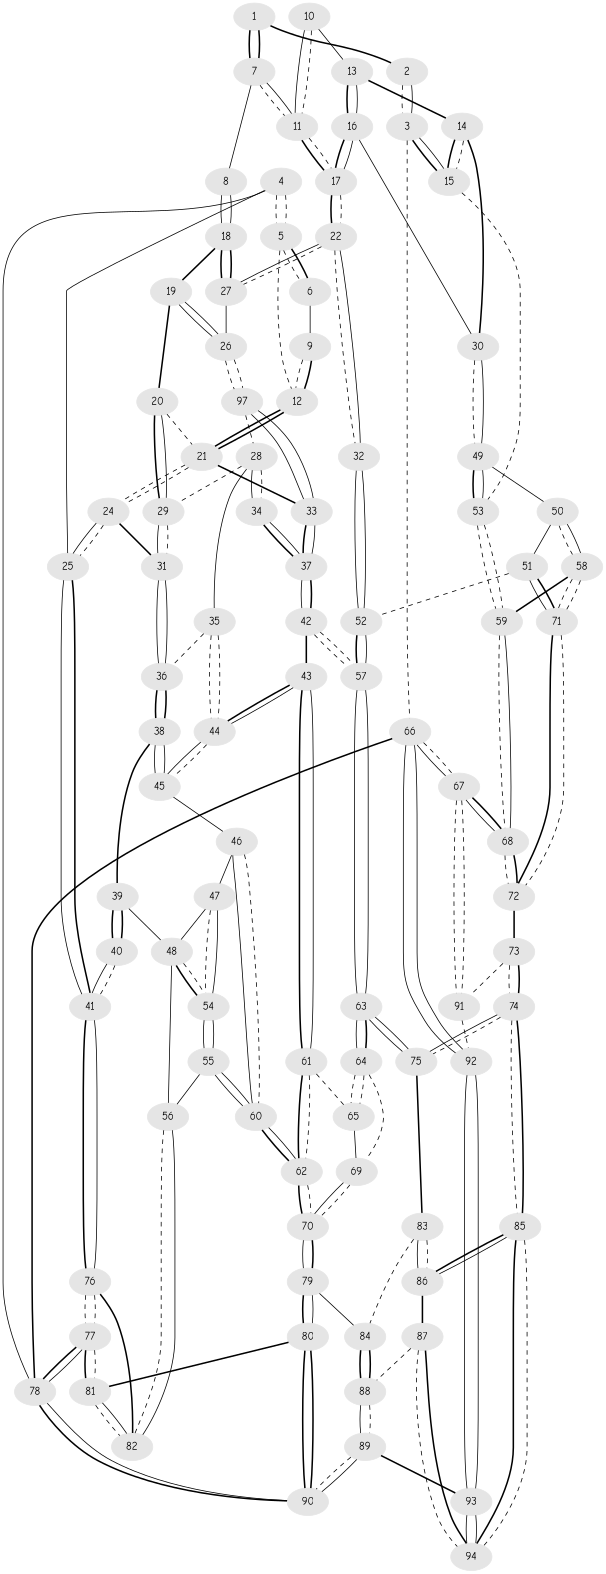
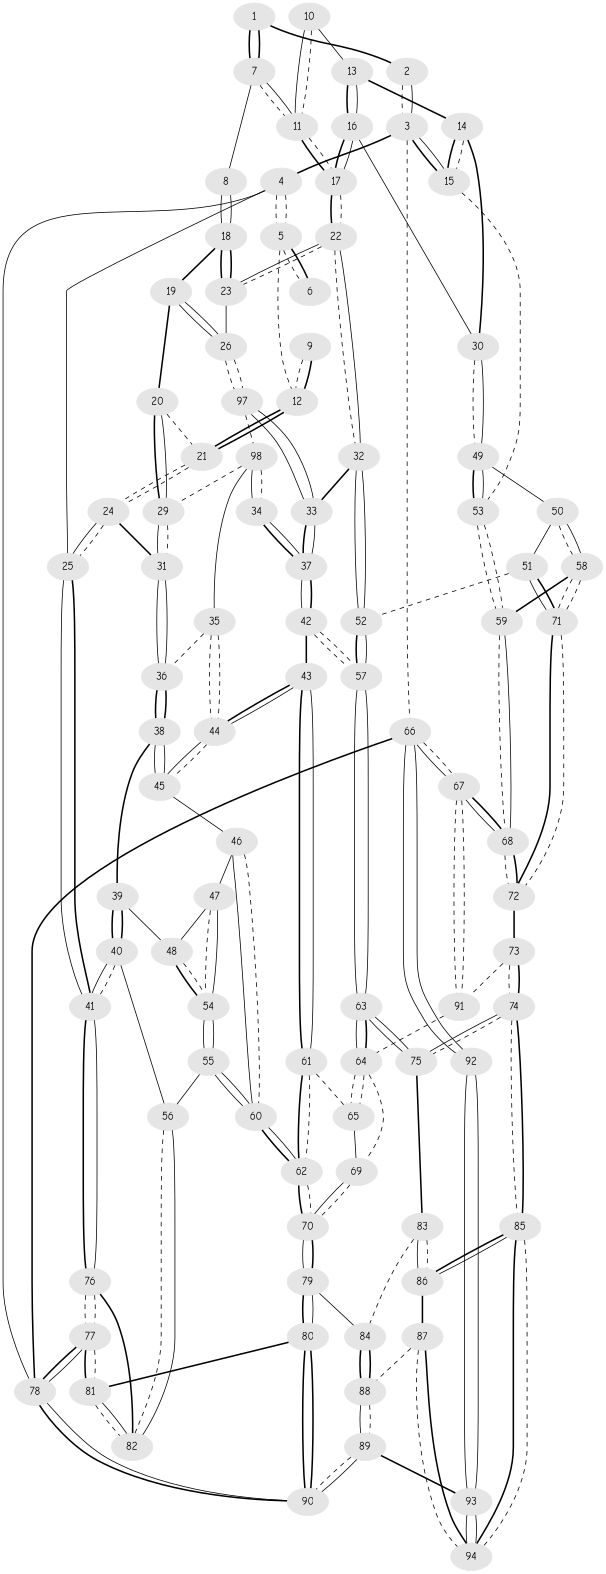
edge "3" -- "4": added
node "27": label "27" -> "23"
edge "6" -- "9": removed
node "28": label "28" -> "98"
edge "21" -- "33": now "32" -- "33"
edge "48" -- "56": now "40" -- "56"
edge "91" -- "92": now "91" -- "64"
